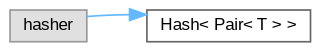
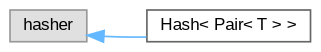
edge "hasher" -> "Hash< Pair< T > >": reversed
